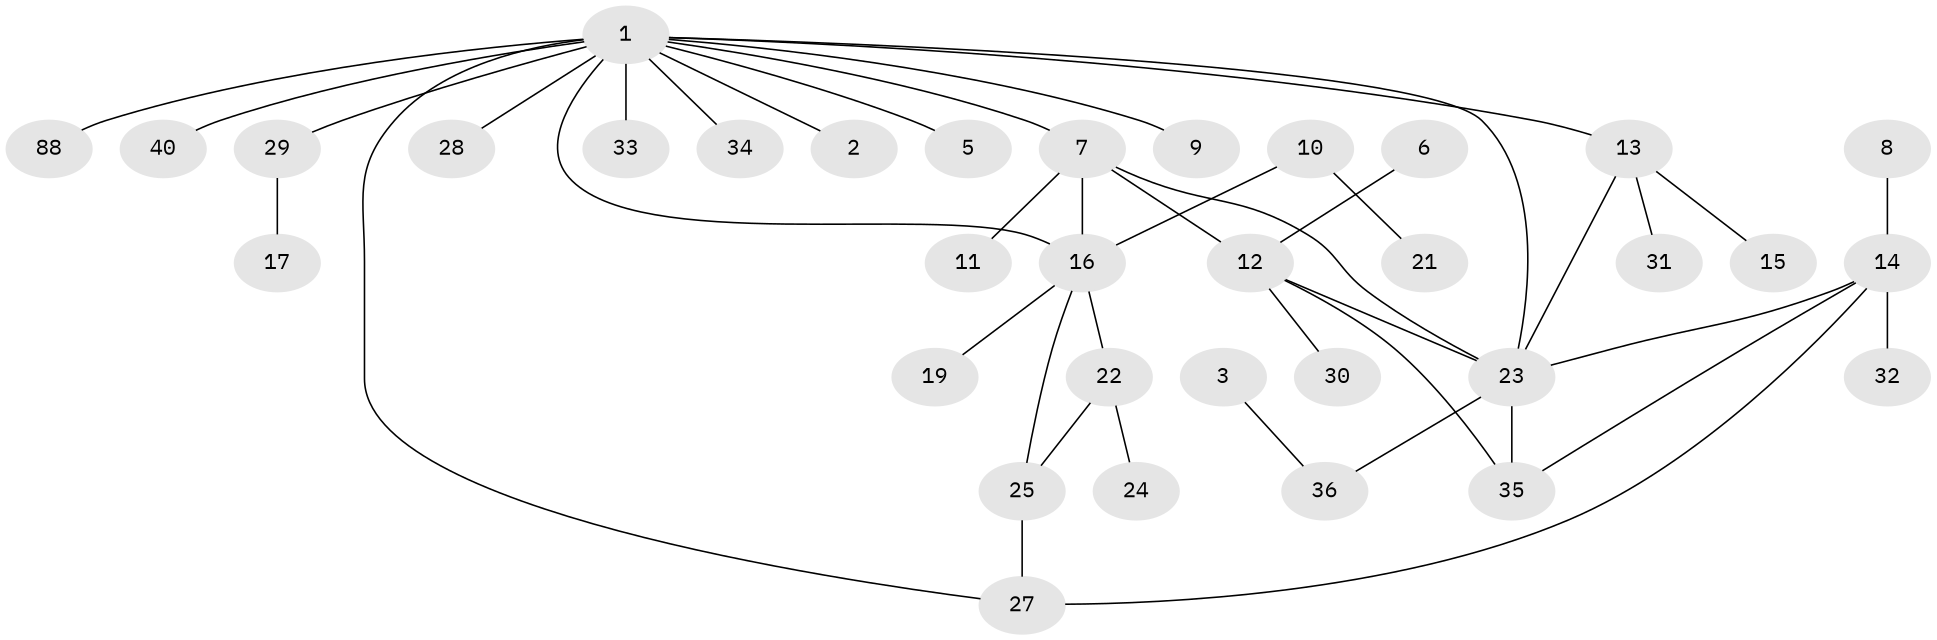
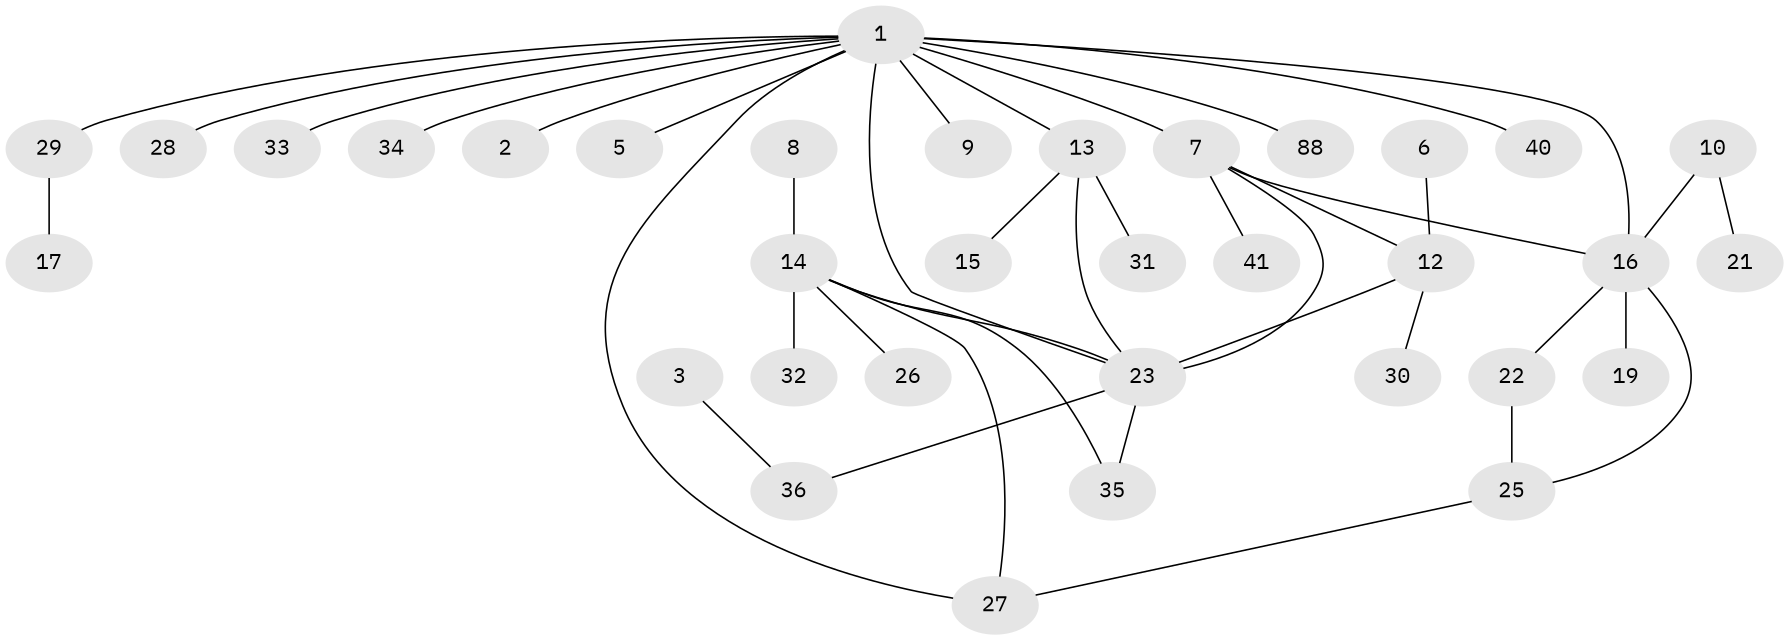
node "11": label "11" -> "41"
edge "12" -- "35": removed
node "26": added
node "24": removed
